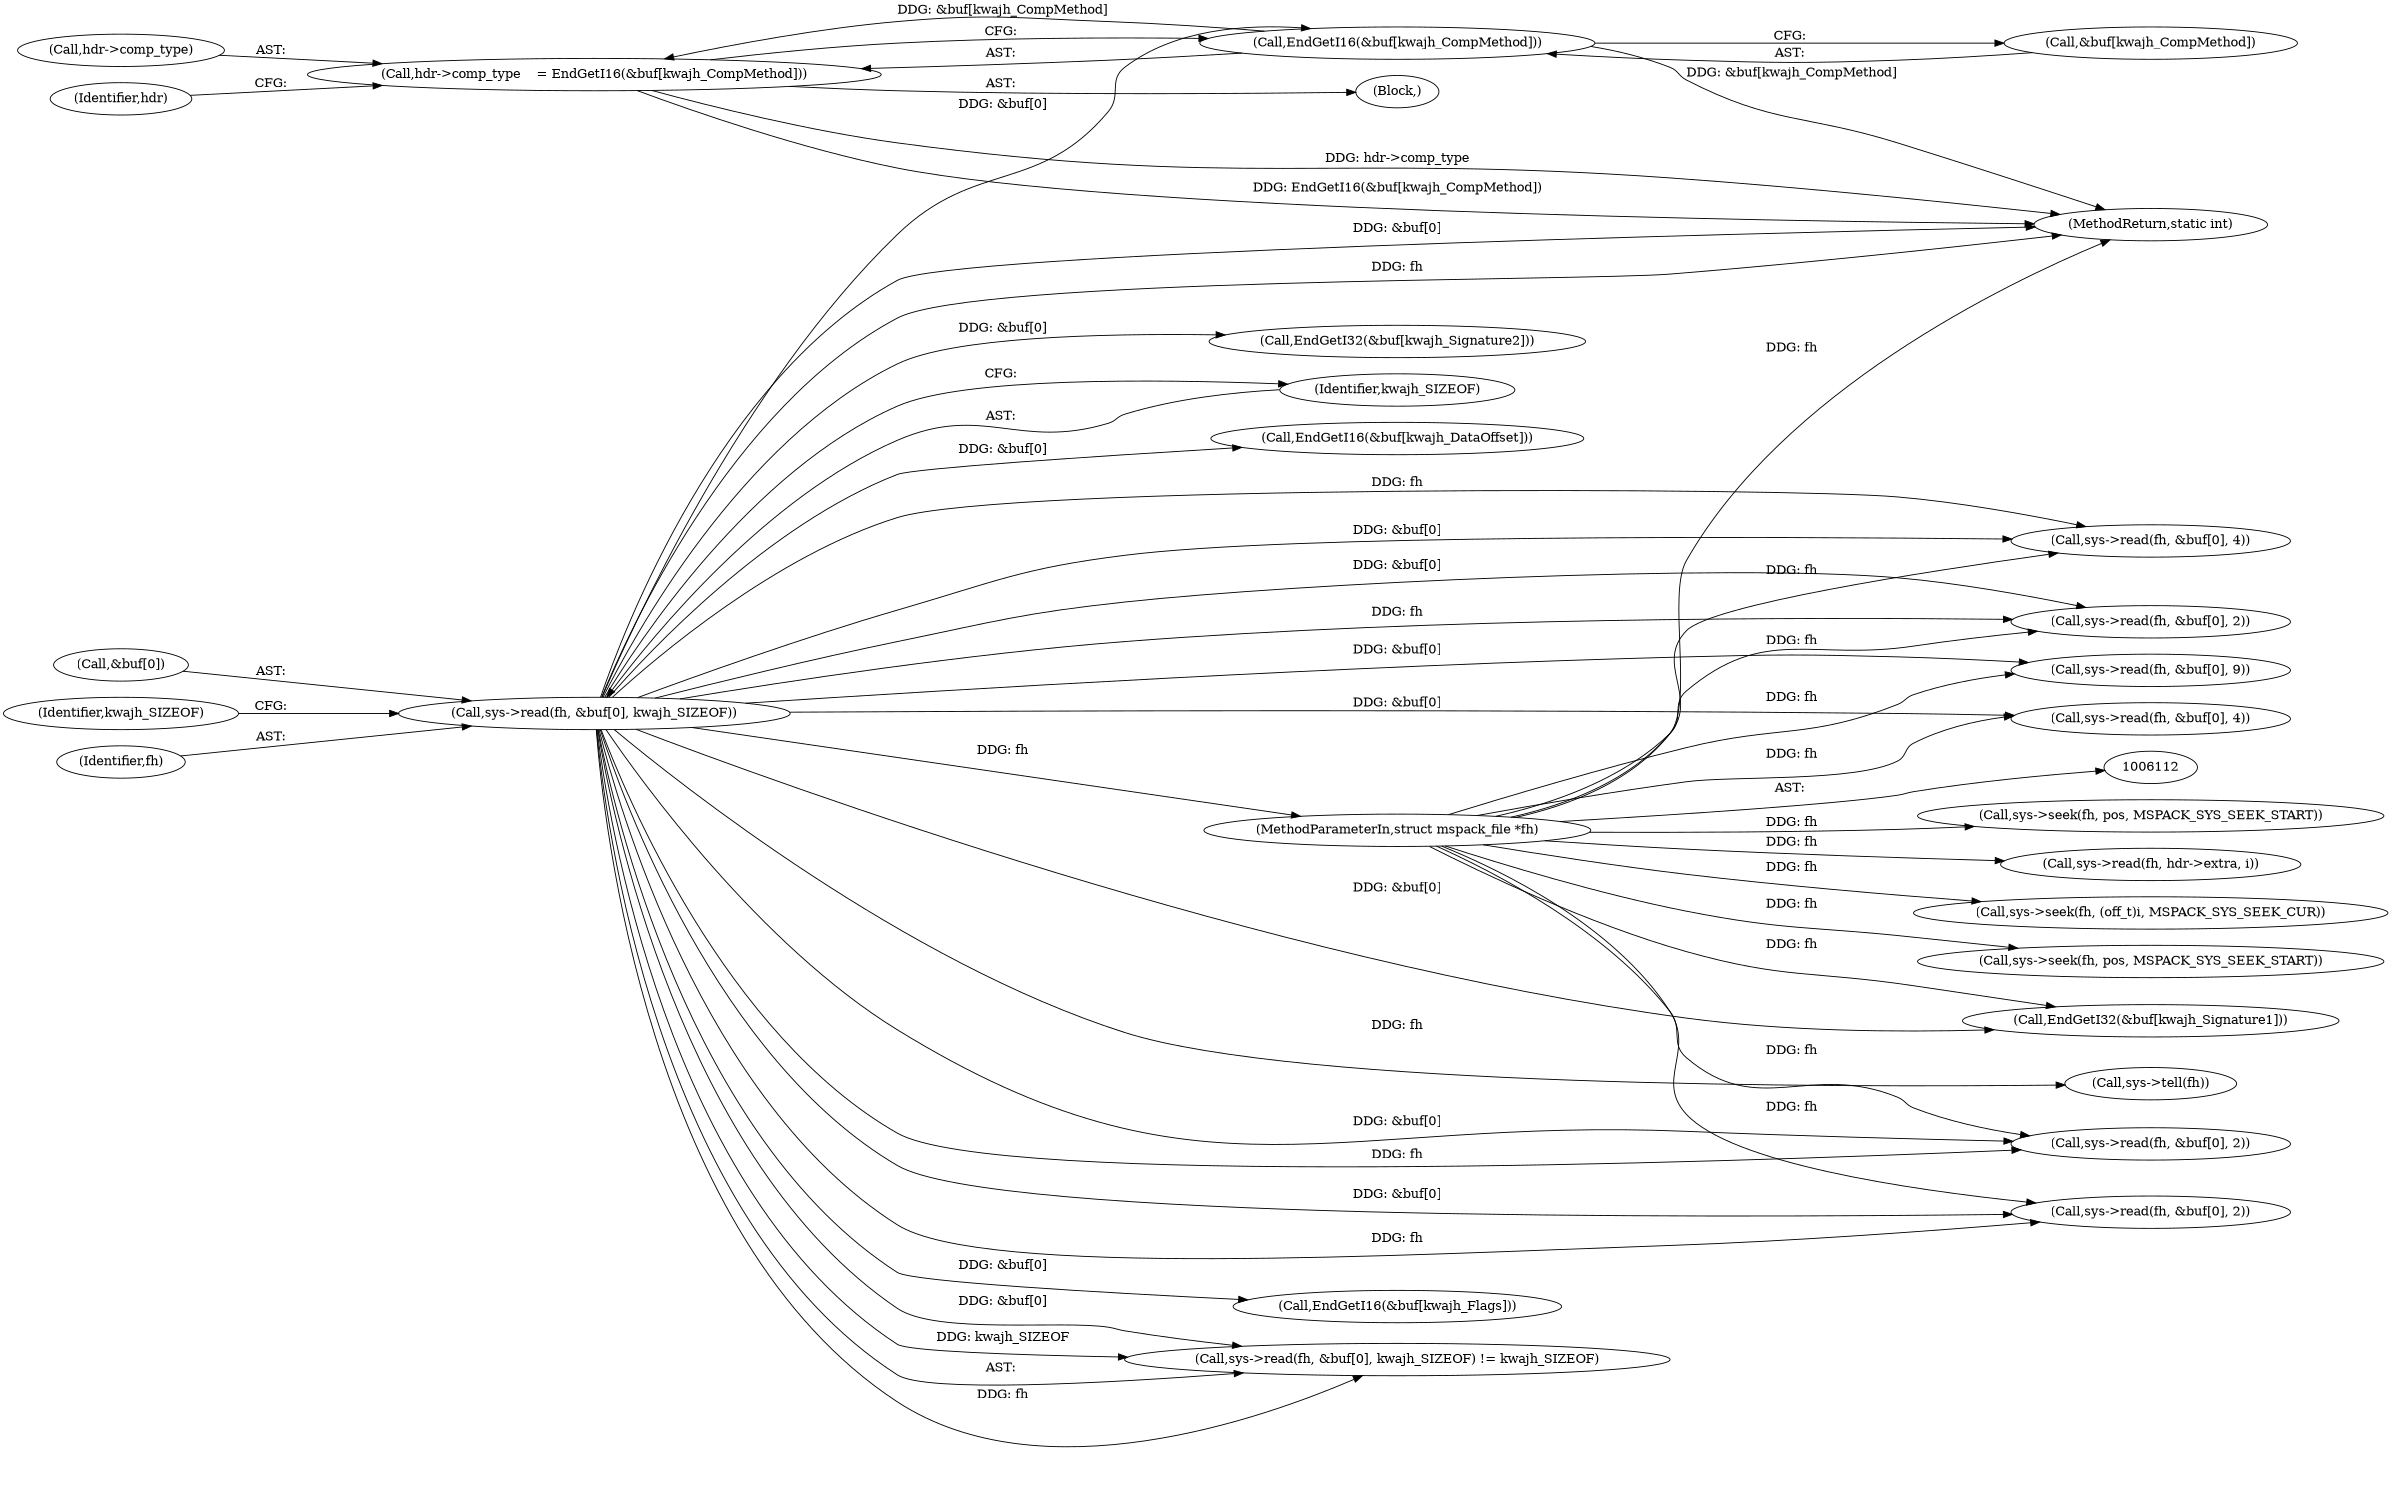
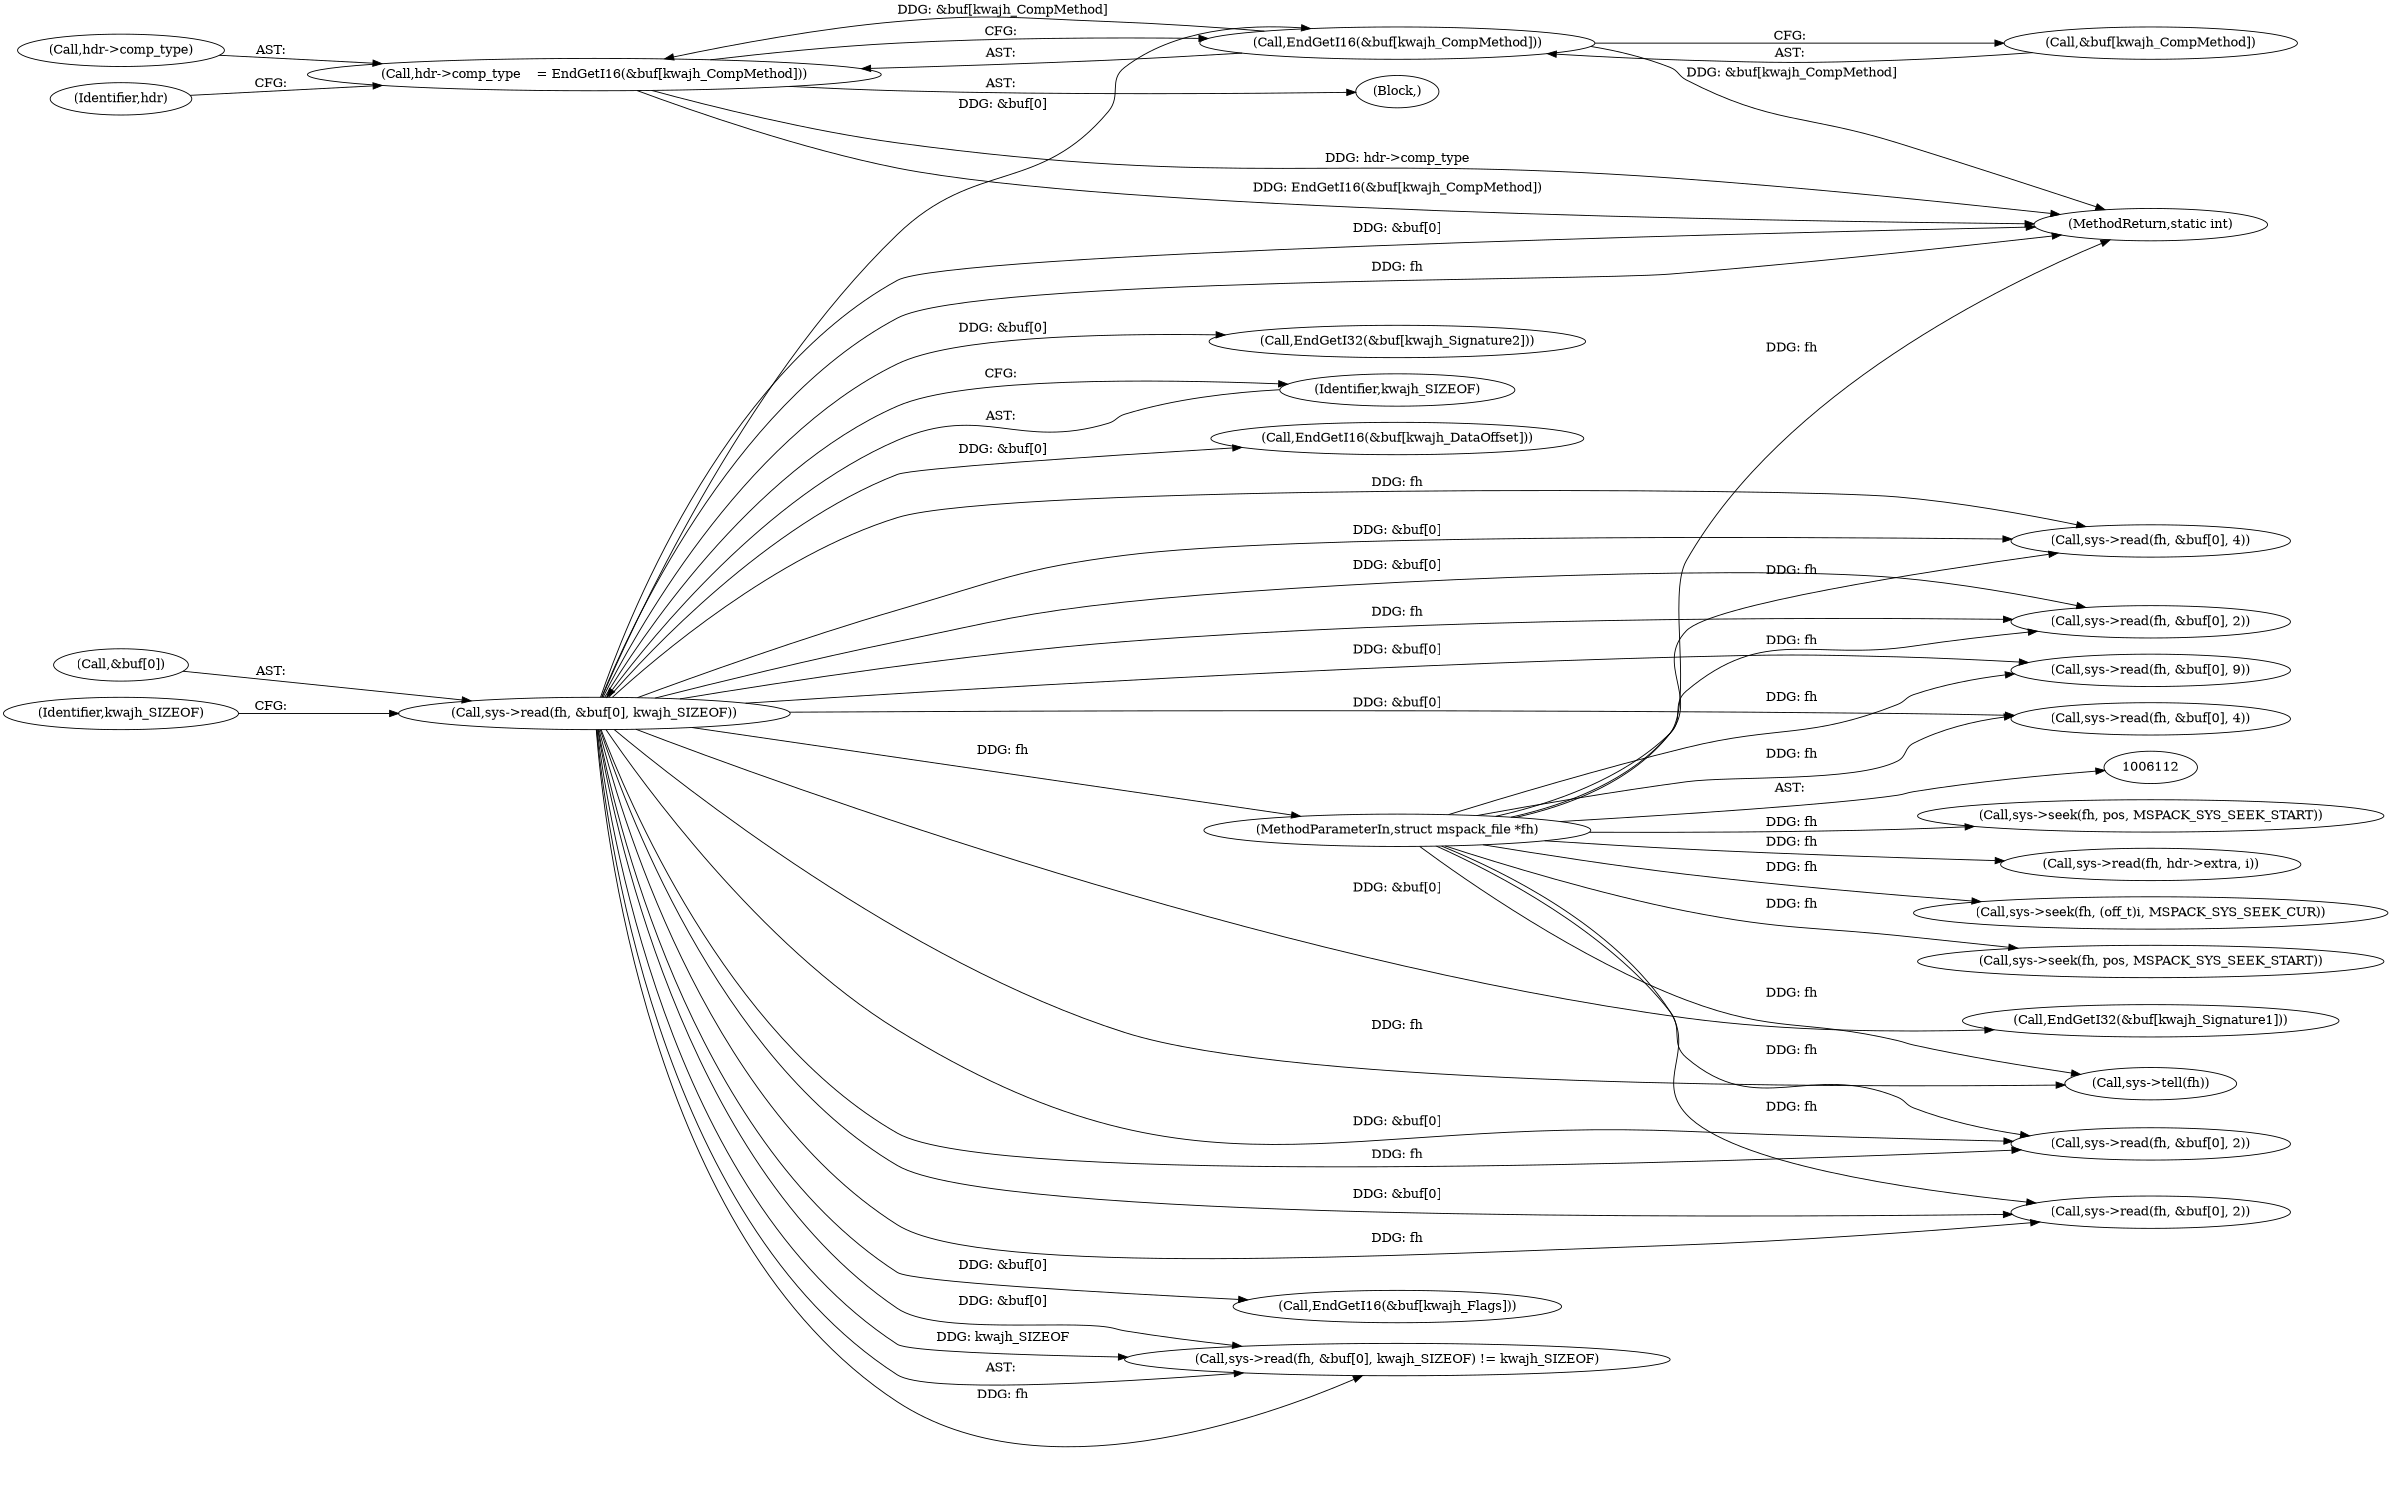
node "(Identifier,fh)": removed
edge "(MethodParameterIn,struct mspack_file *fh)" -> "(Call,EndGetI32(&buf[kwajh_Signature1]))": now "(MethodParameterIn,struct mspack_file *fh)" -> "(Call,sys->tell(fh))"
